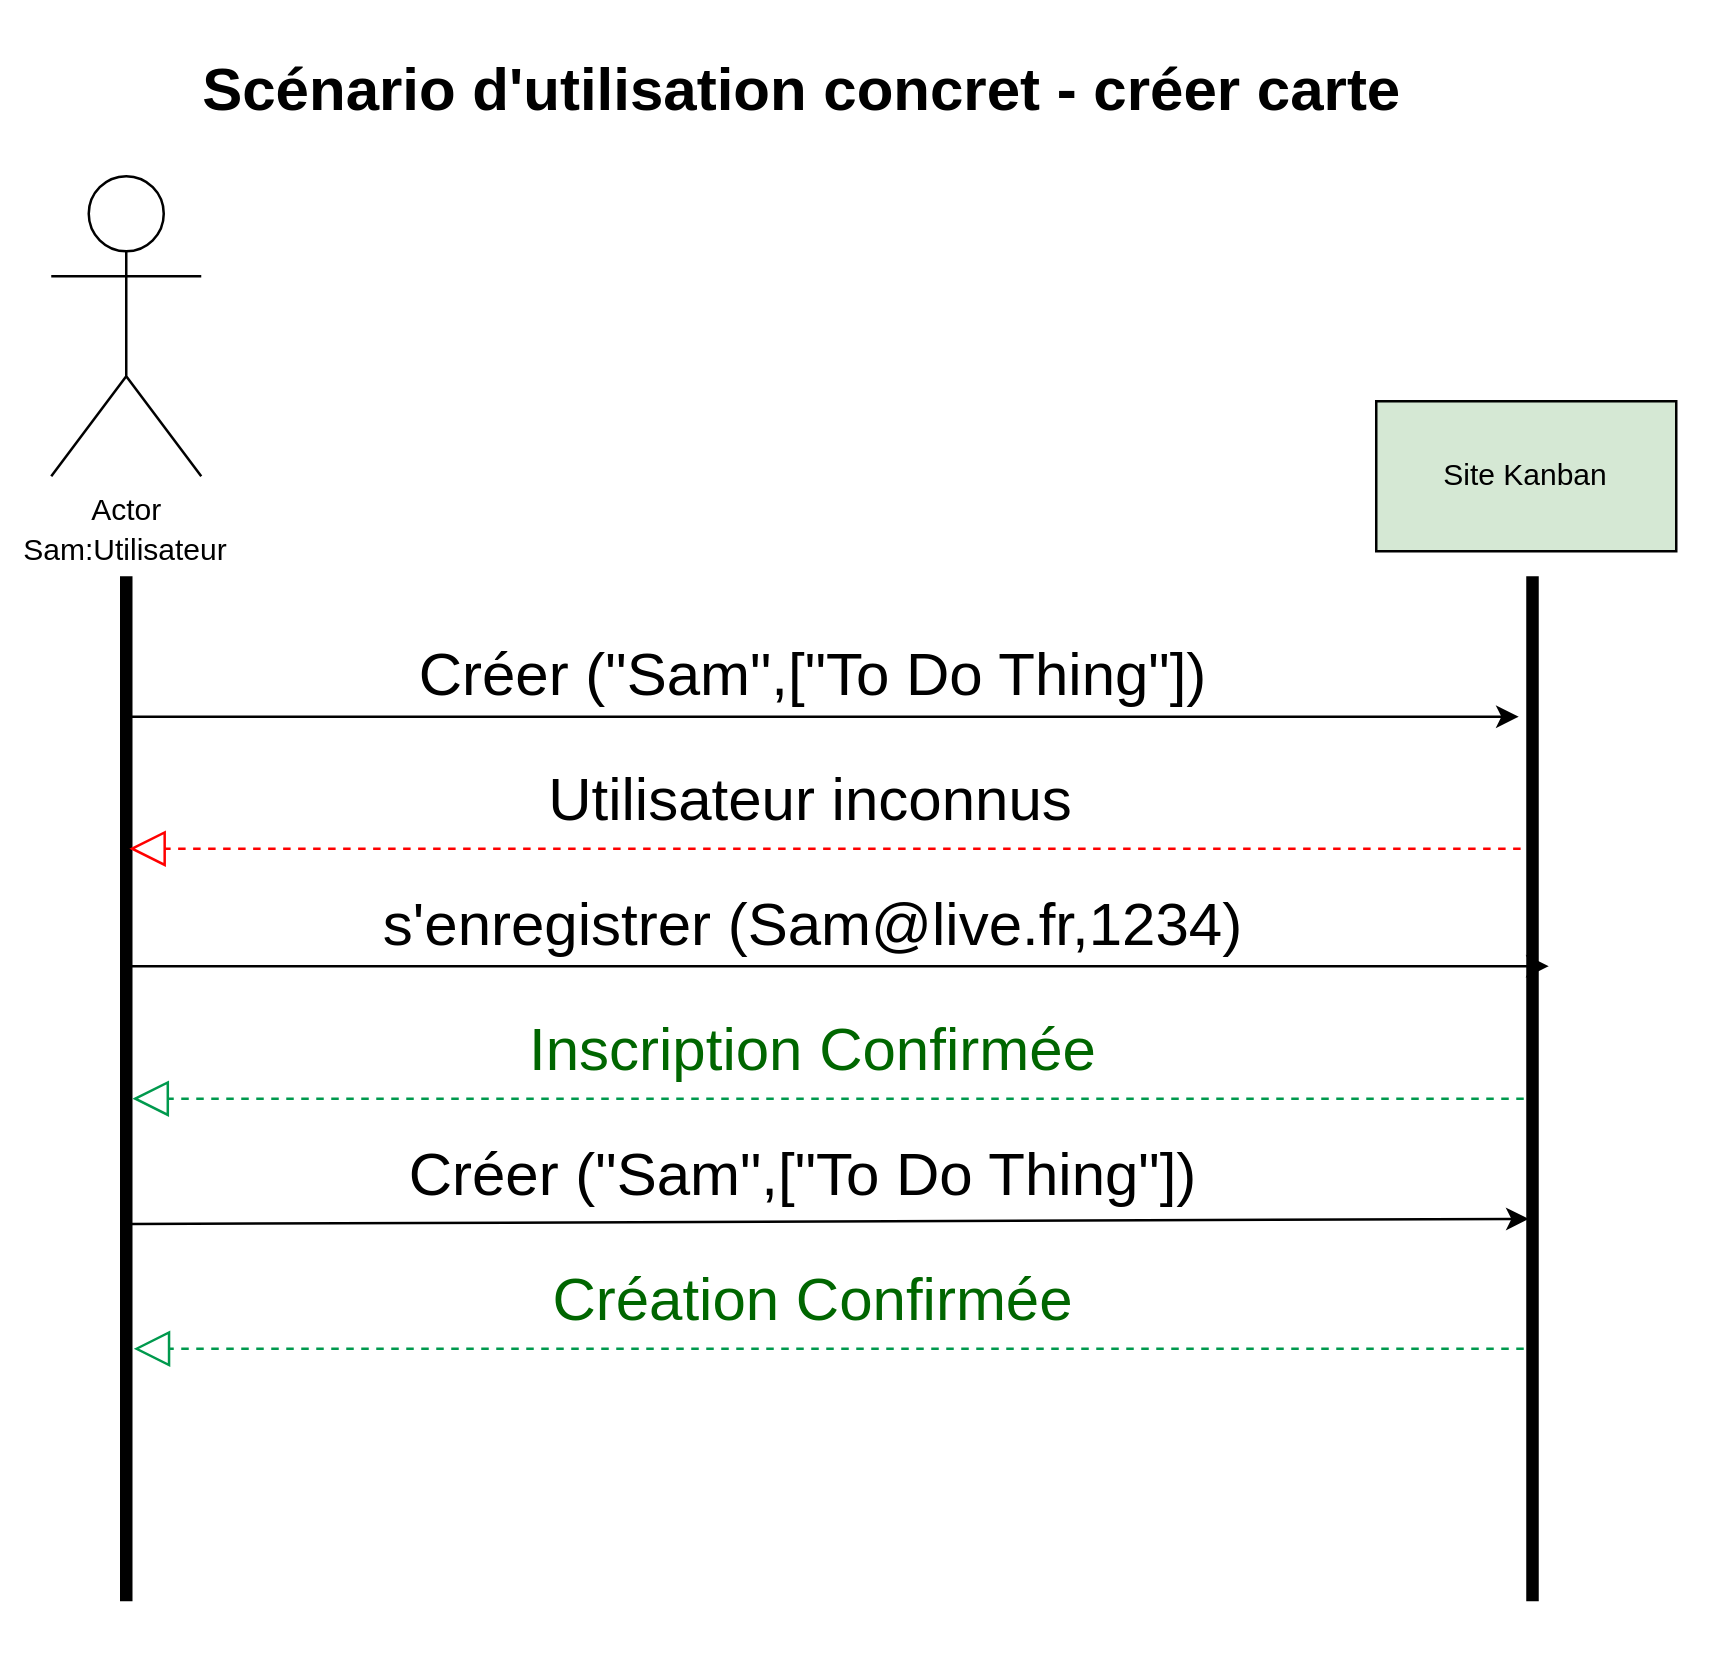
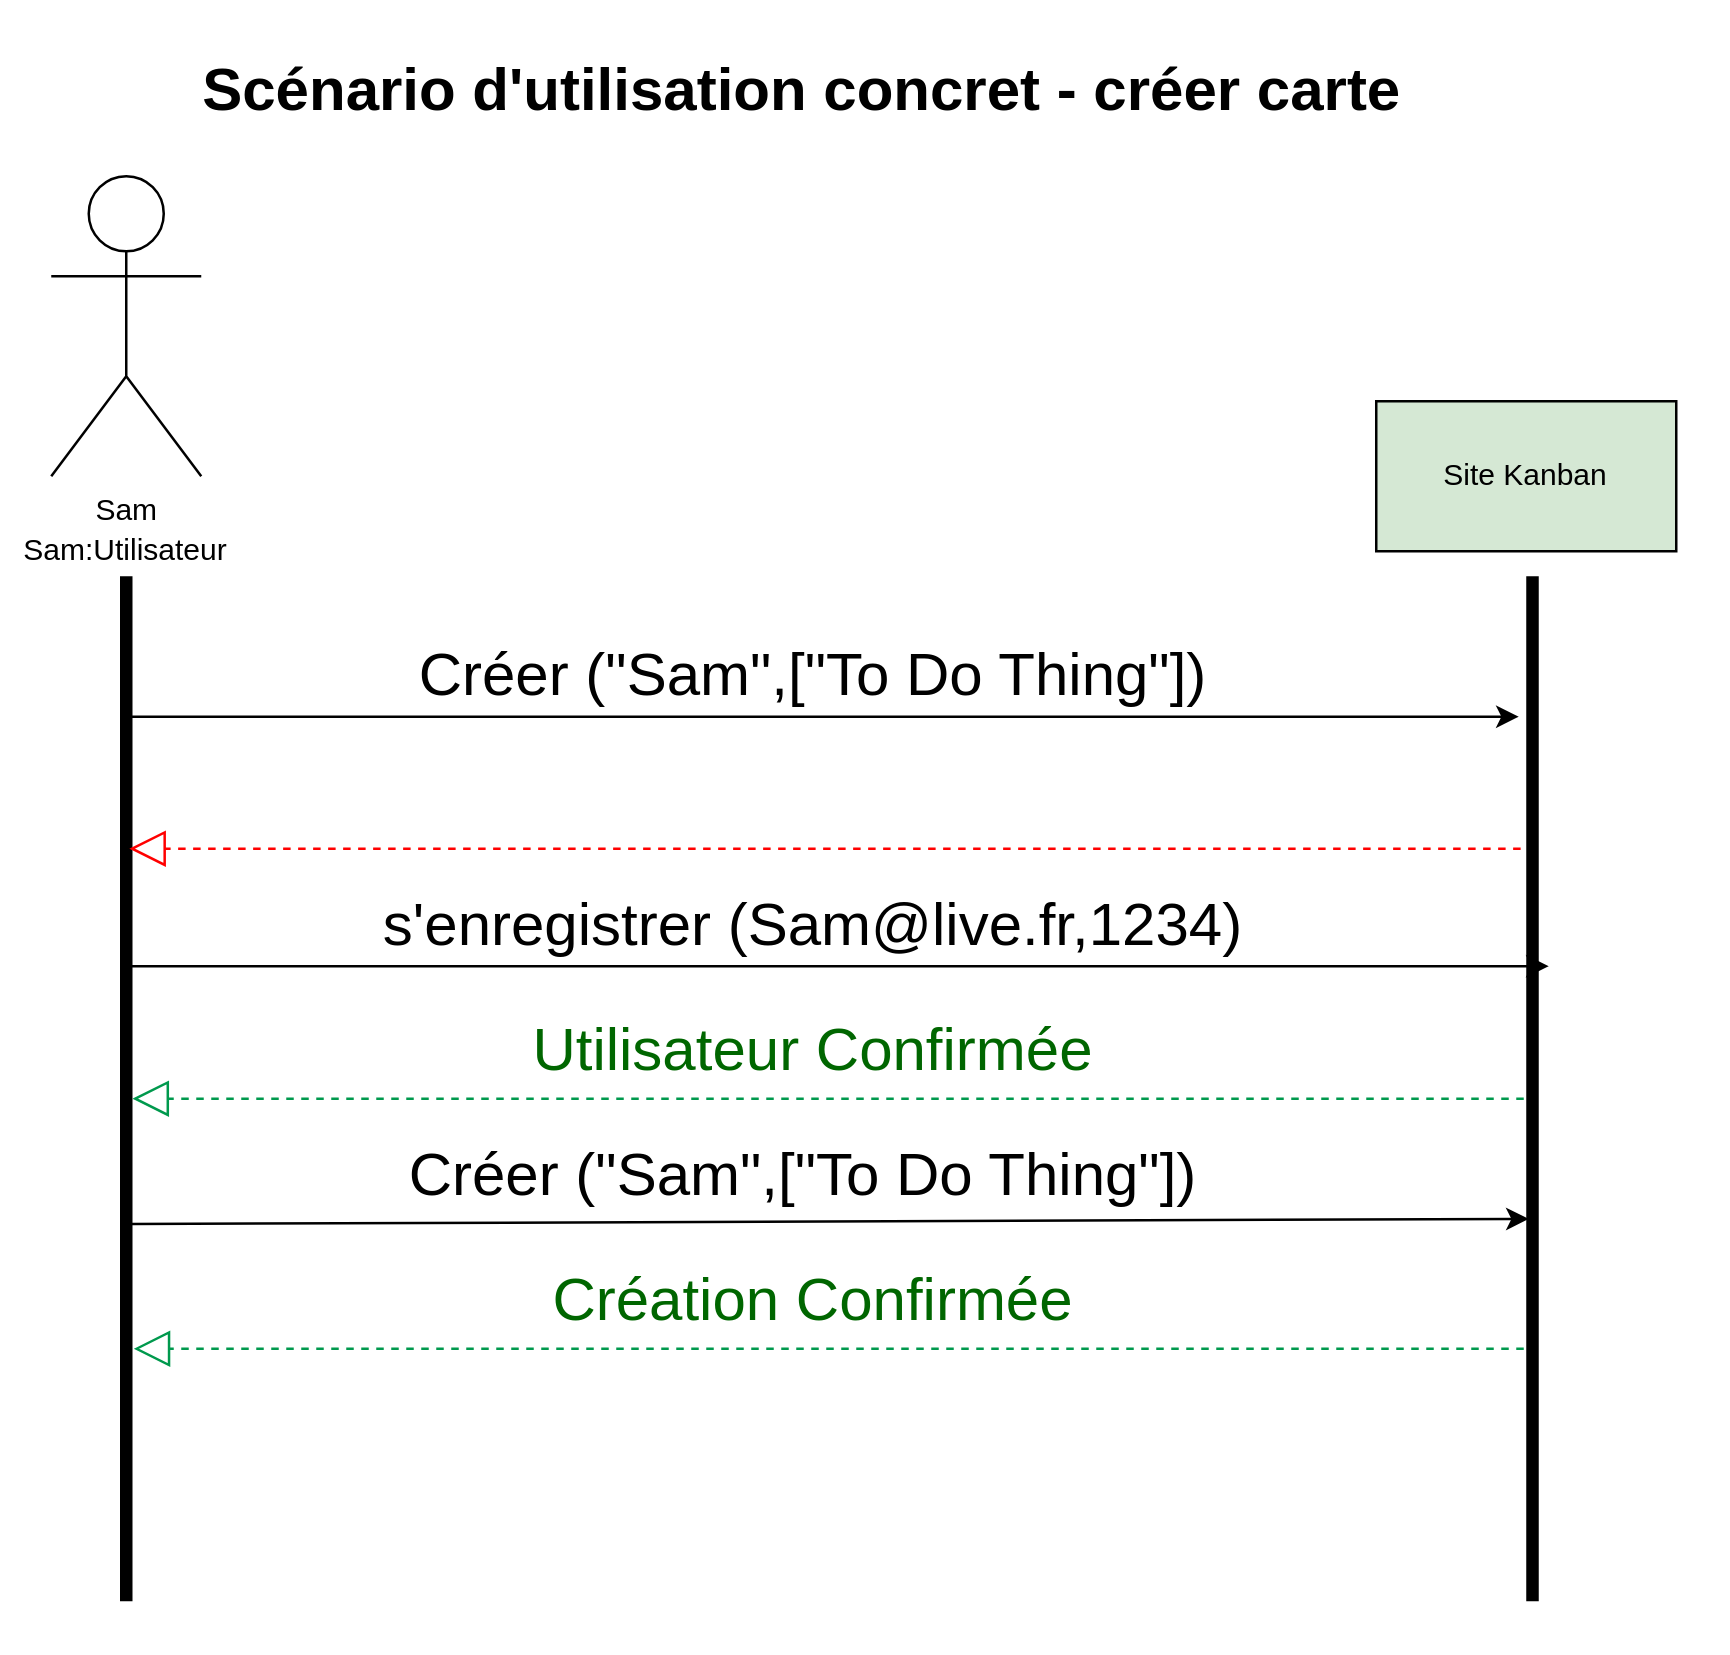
node "Actor": label "Actor" -> "Sam"
node "Utilisateur inconnus": removed
node "Inscription Confirmée": label "Inscription Confirmée" -> "Utilisateur Confirmée"
